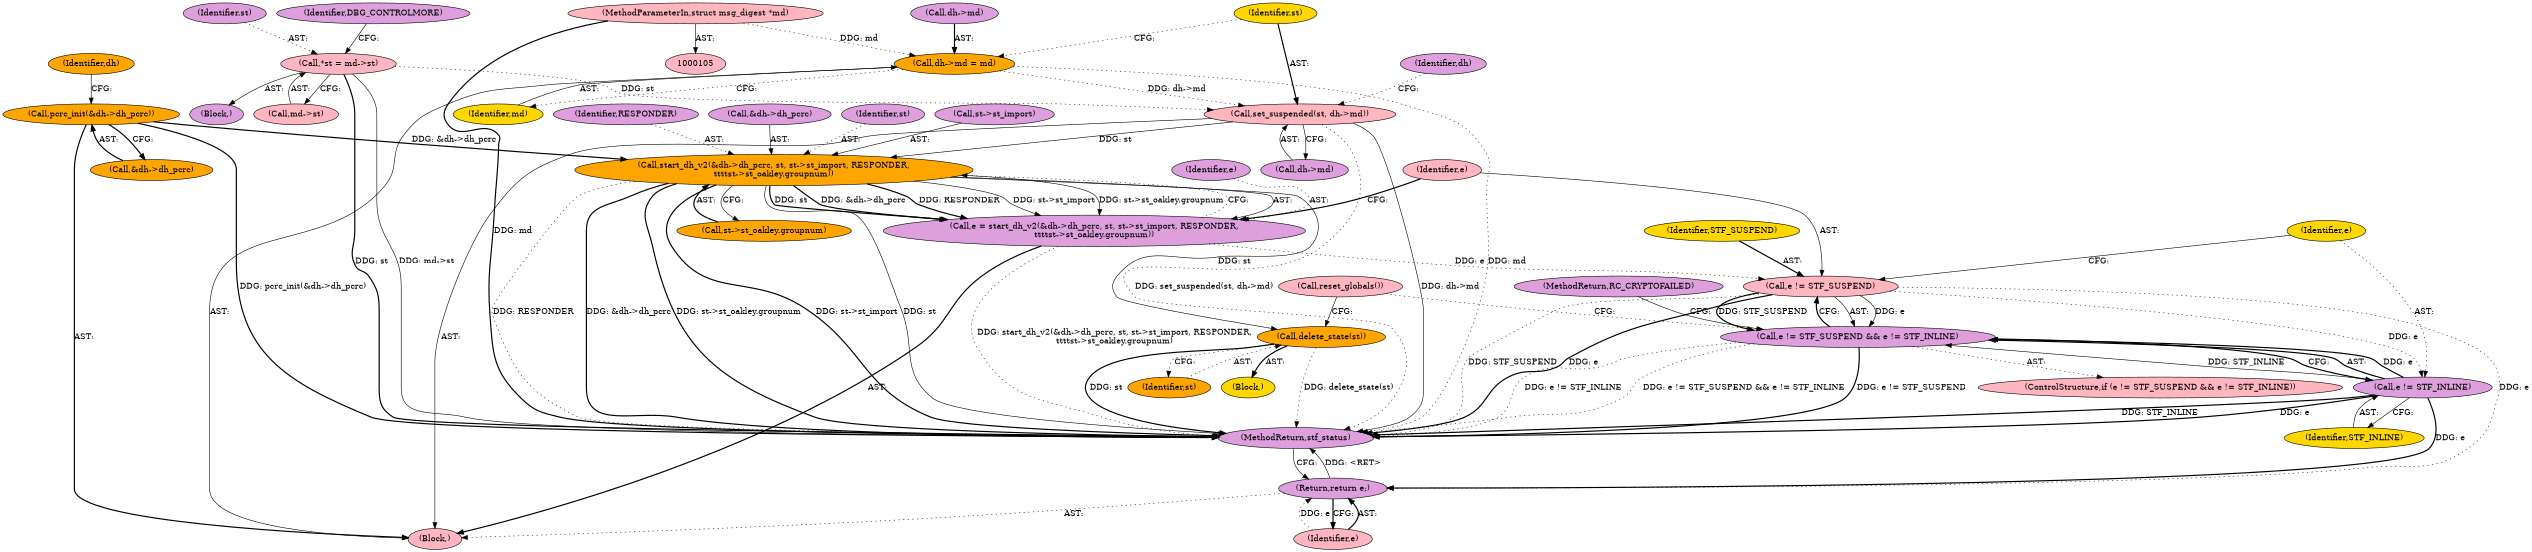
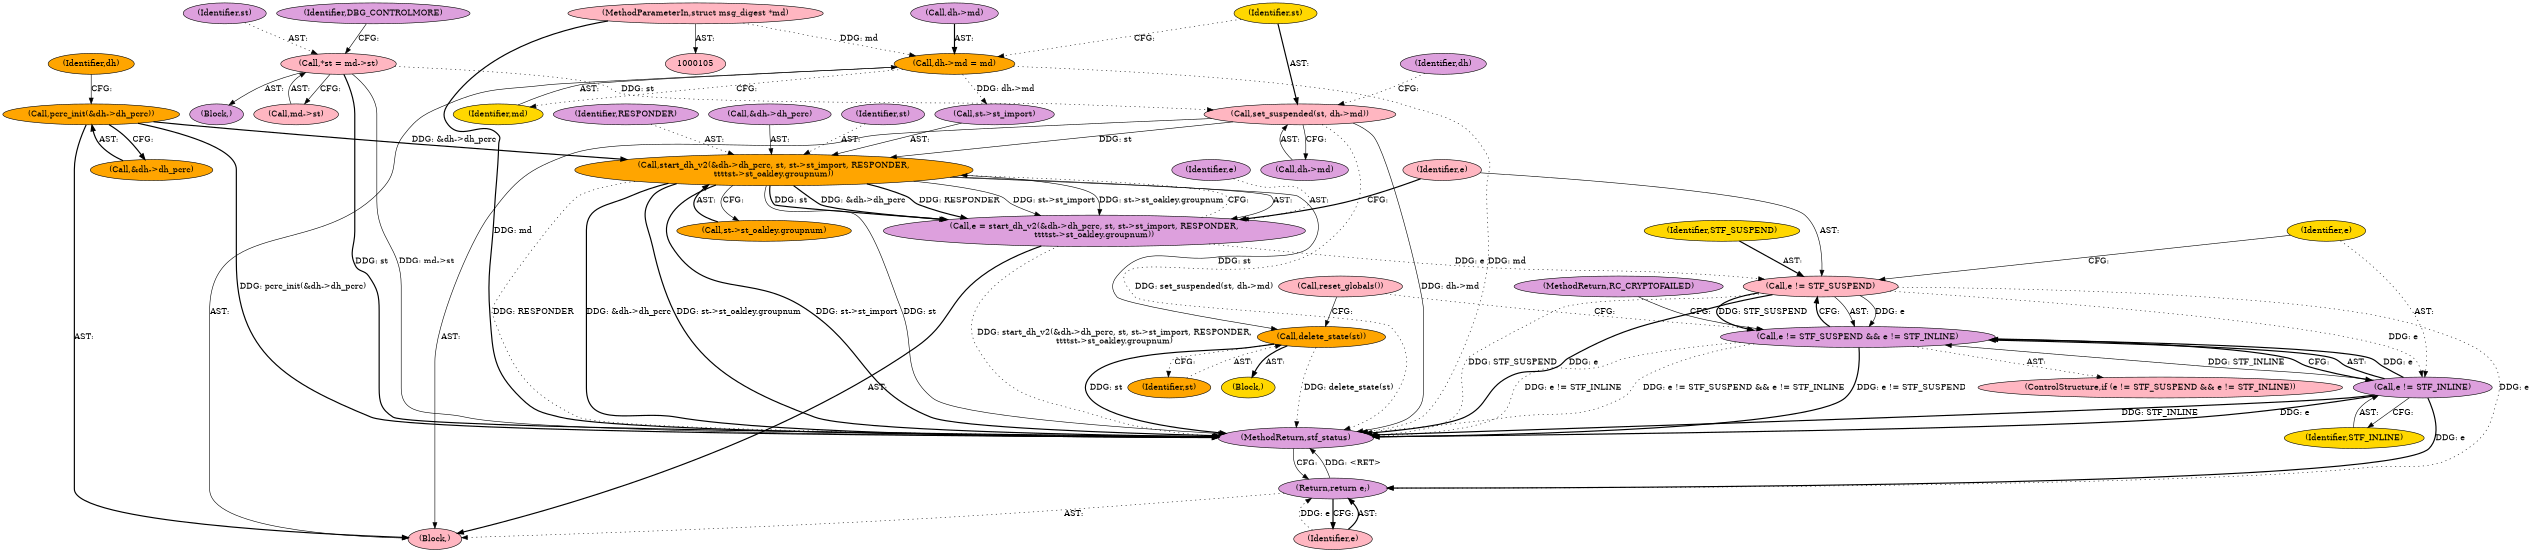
edge "(Call,dh->md = md)" -> "(Call,set_suspended(st, dh->md))": now "(Call,dh->md = md)" -> "(Call,st->st_import)"
